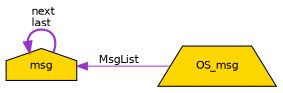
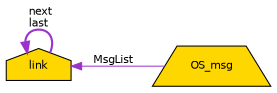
node "msg": label "msg" -> "link"
